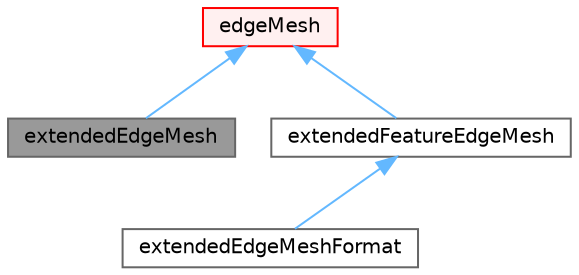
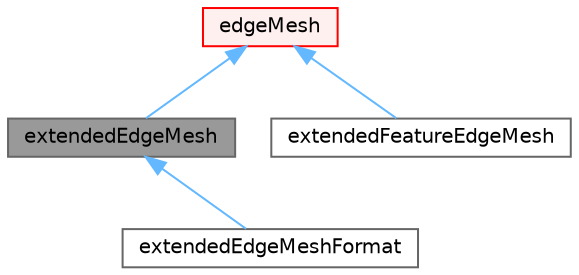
edge "extendedEdgeMeshFormat" -> "extendedFeatureEdgeMesh": now "extendedEdgeMeshFormat" -> "extendedEdgeMesh"
